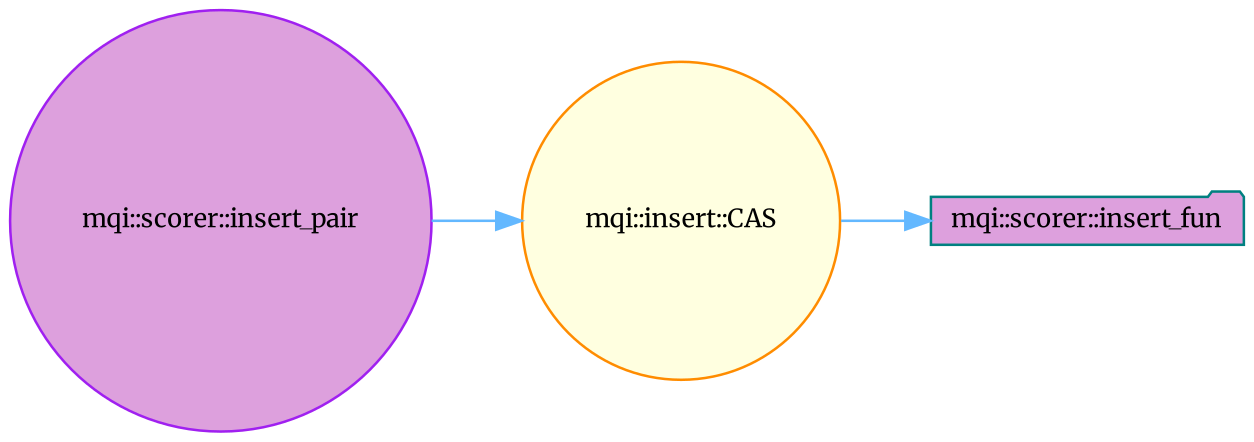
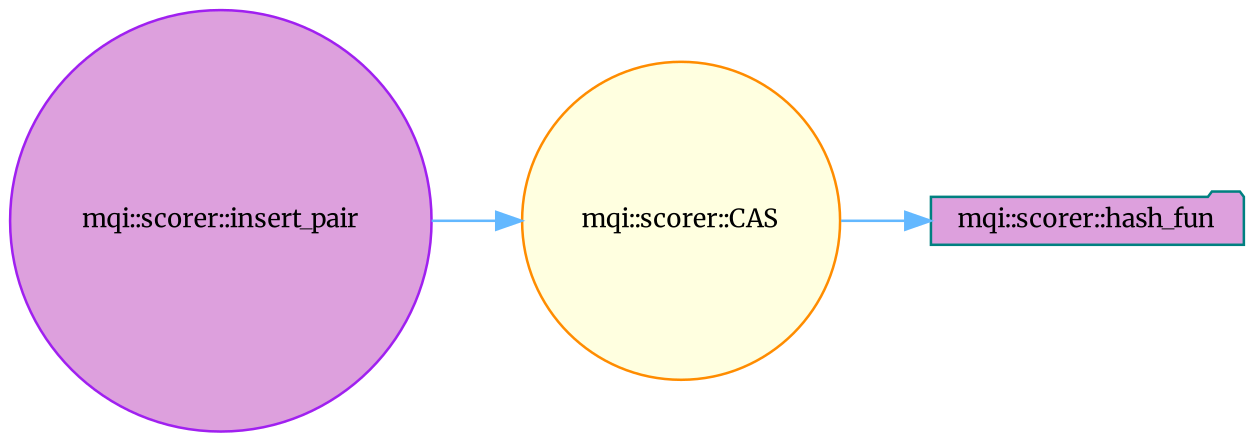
node "mqi::insert::CAS": label "mqi::insert::CAS" -> "mqi::scorer::CAS"
node "mqi::scorer::insert_fun": label "mqi::scorer::insert_fun" -> "mqi::scorer::hash_fun"
